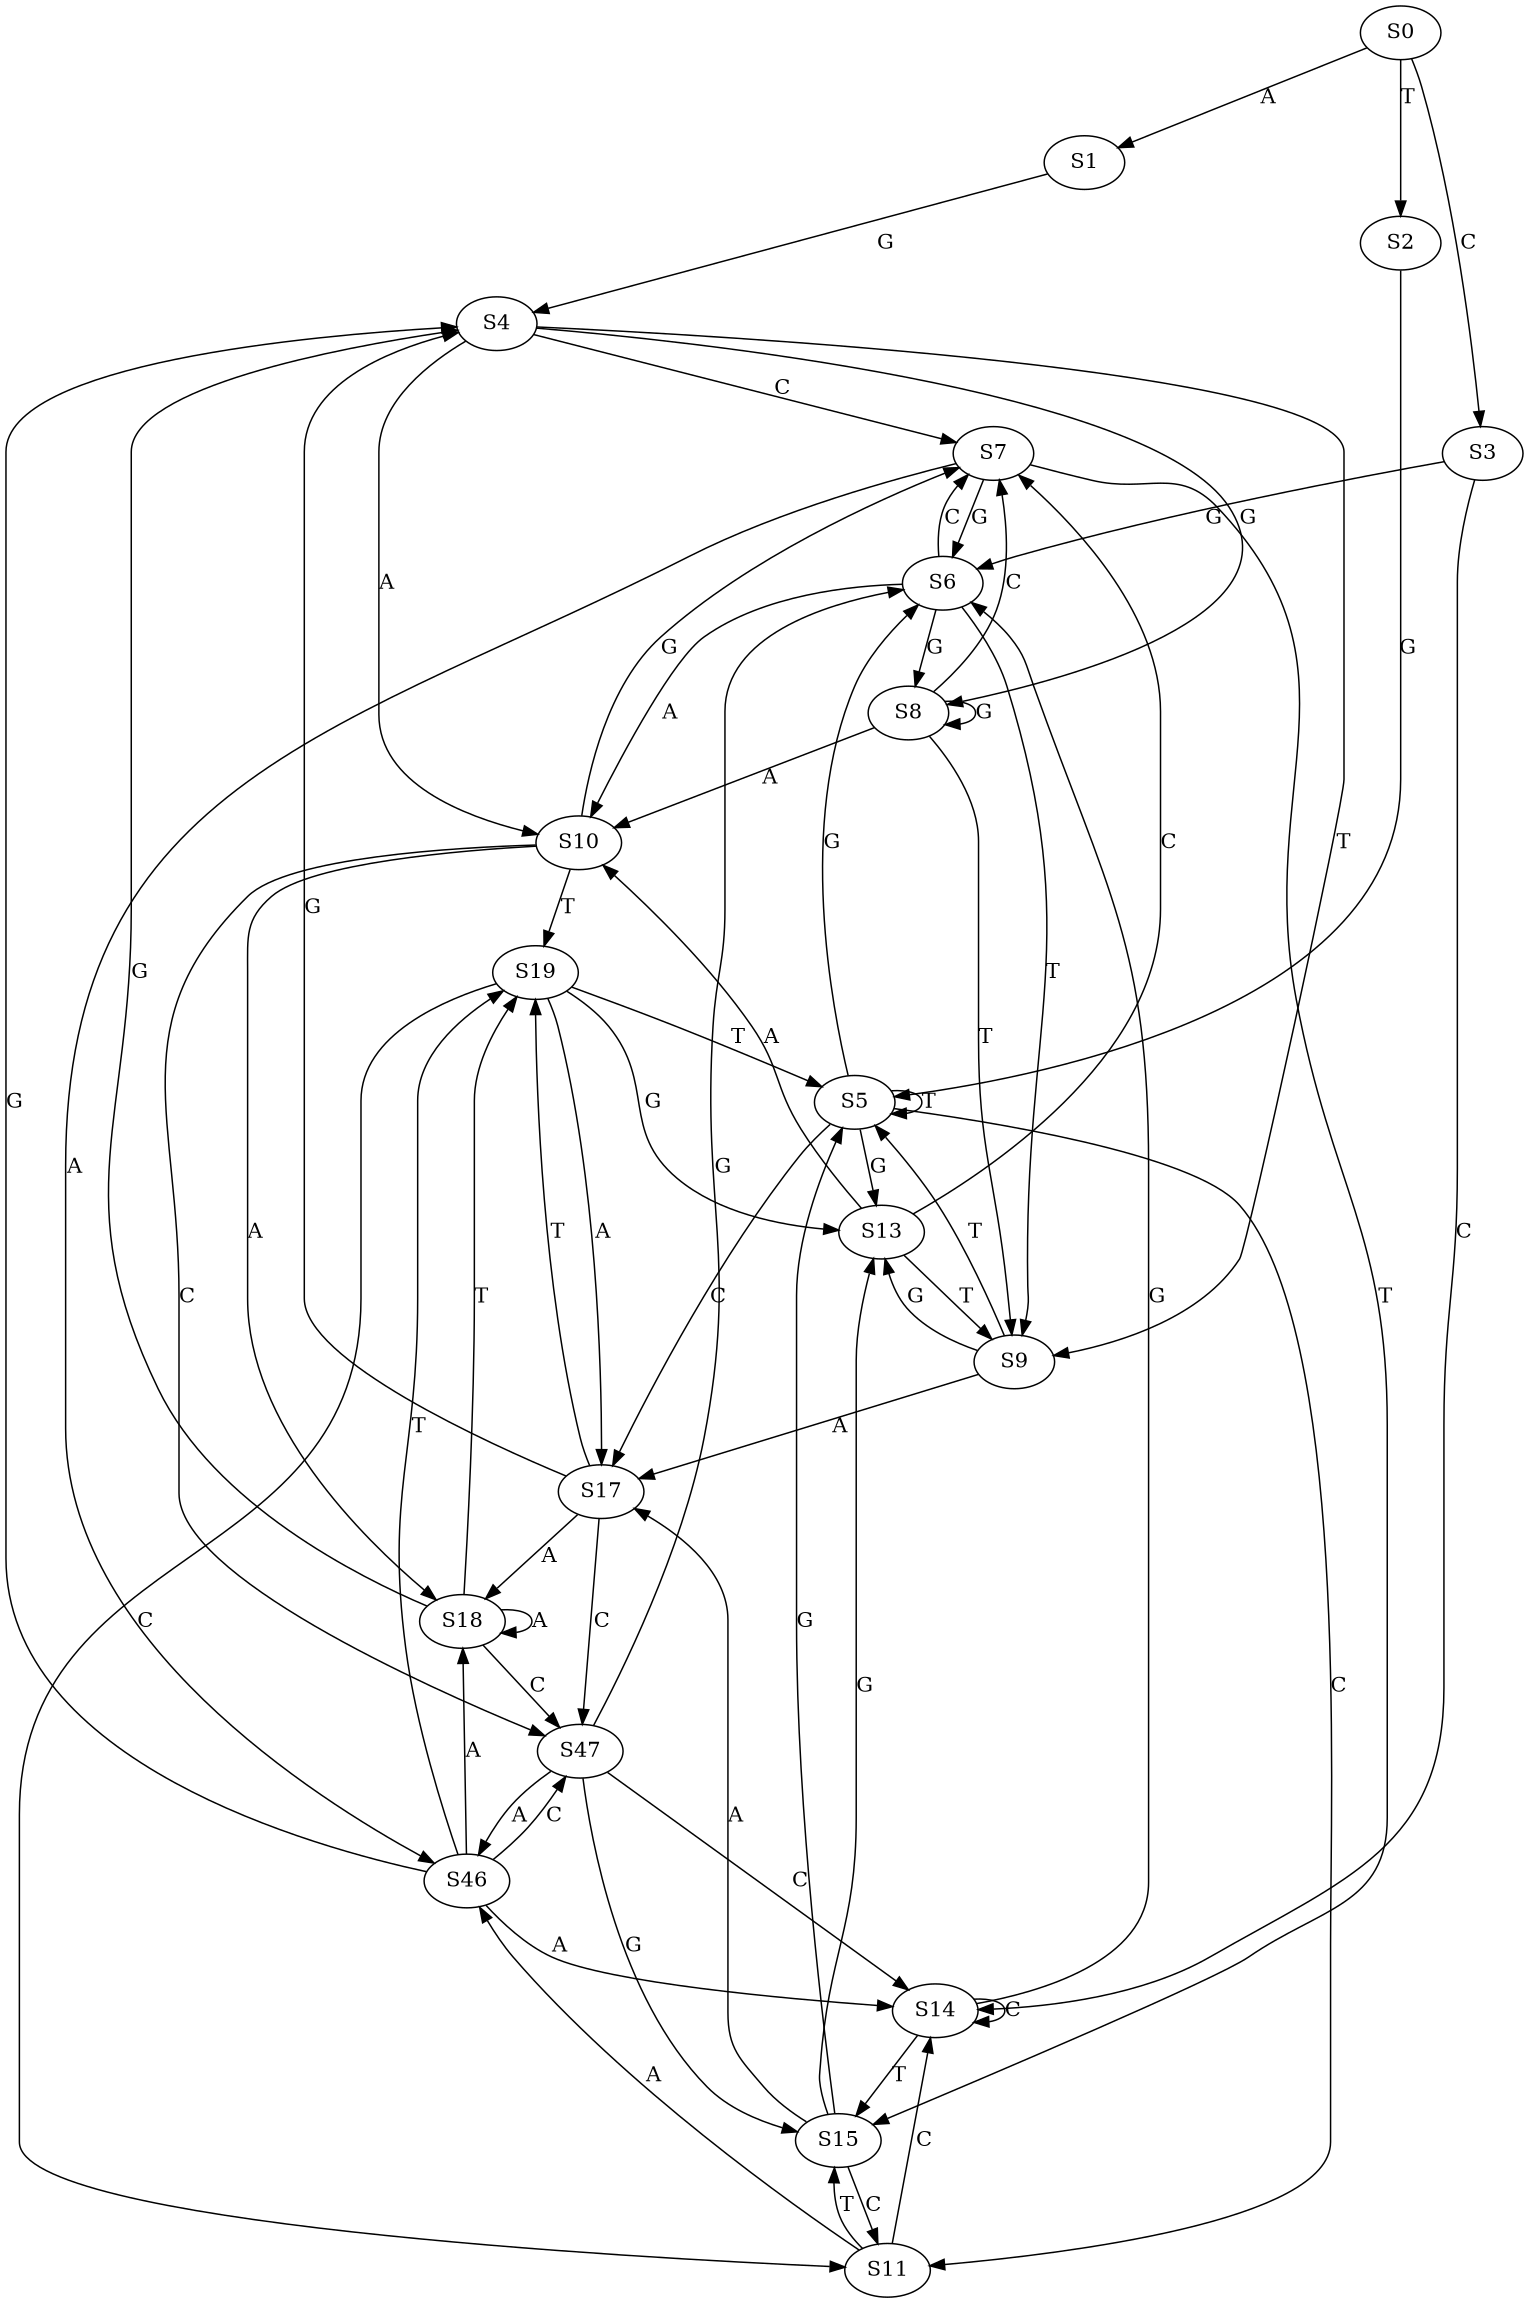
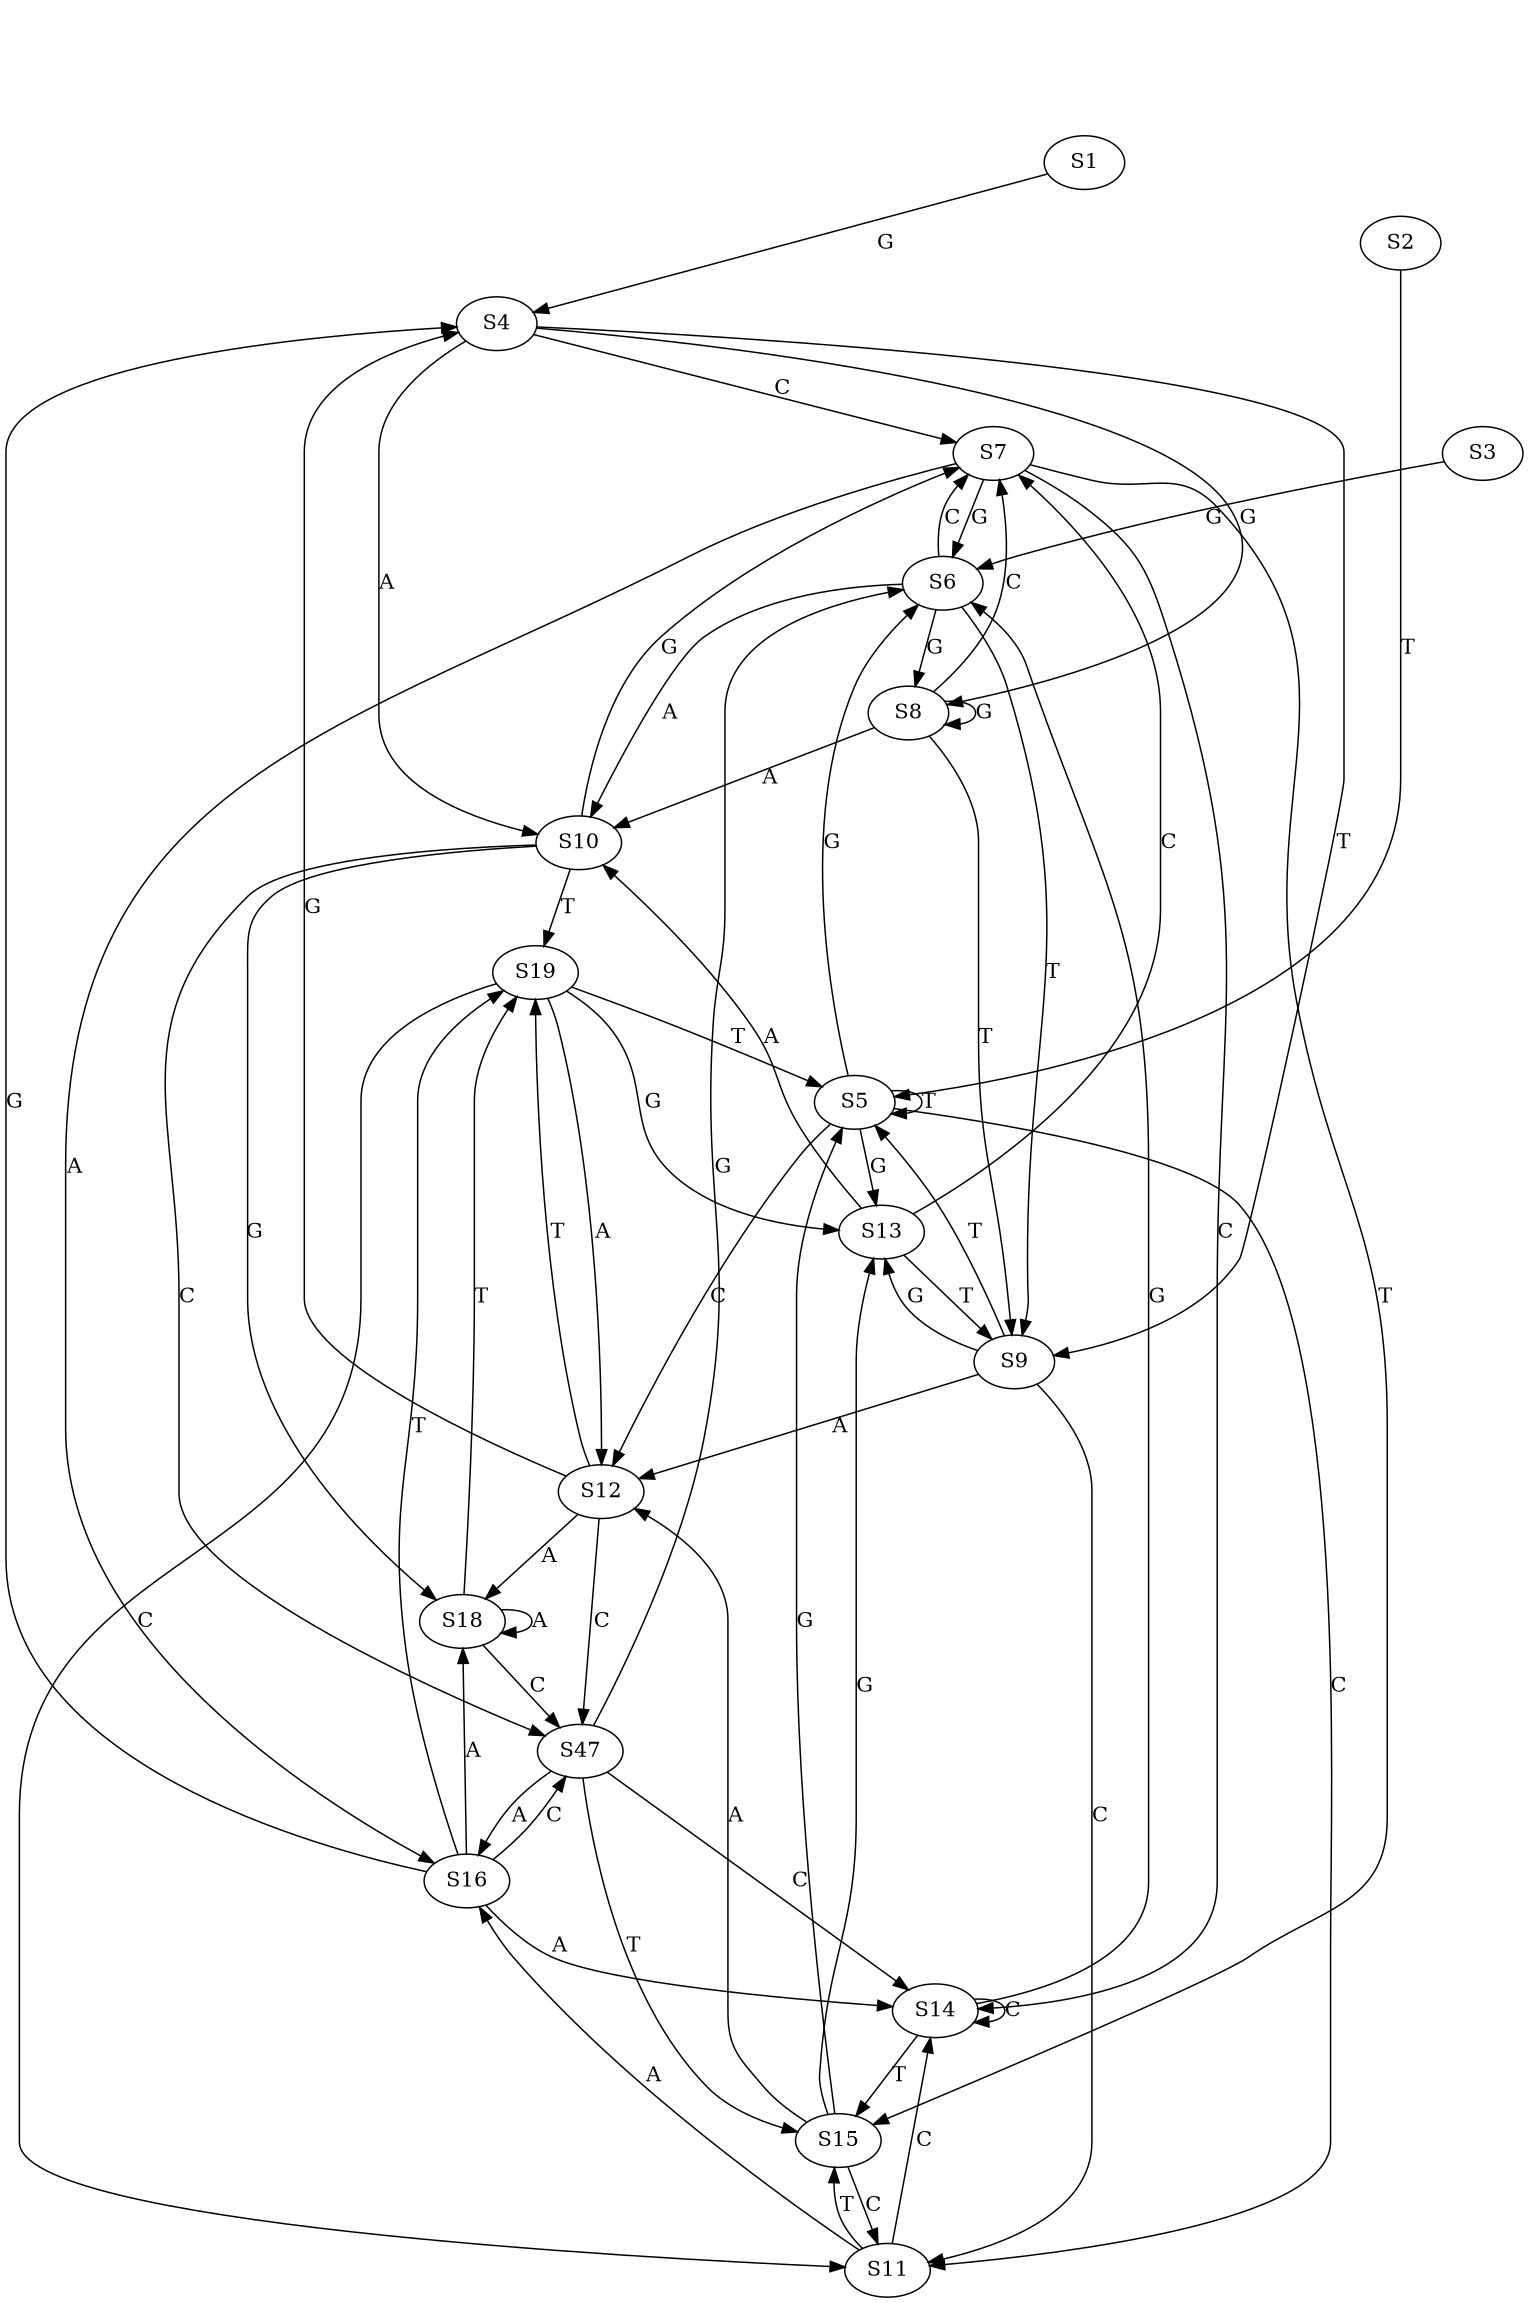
node "S0": removed
edge "S2" -> "S5": label "G" -> "T"
edge "S18" -> "S4": removed, label "G"
edge "S10" -> "S18": label "A" -> "G"
edge "S3" -> "S14": now "S7" -> "S14"
node "S17": label "S17" -> "S12"
edge "S9" -> "S11": added, label "C"
node "S46": label "S46" -> "S16"
edge "S47" -> "S15": label "G" -> "T"
